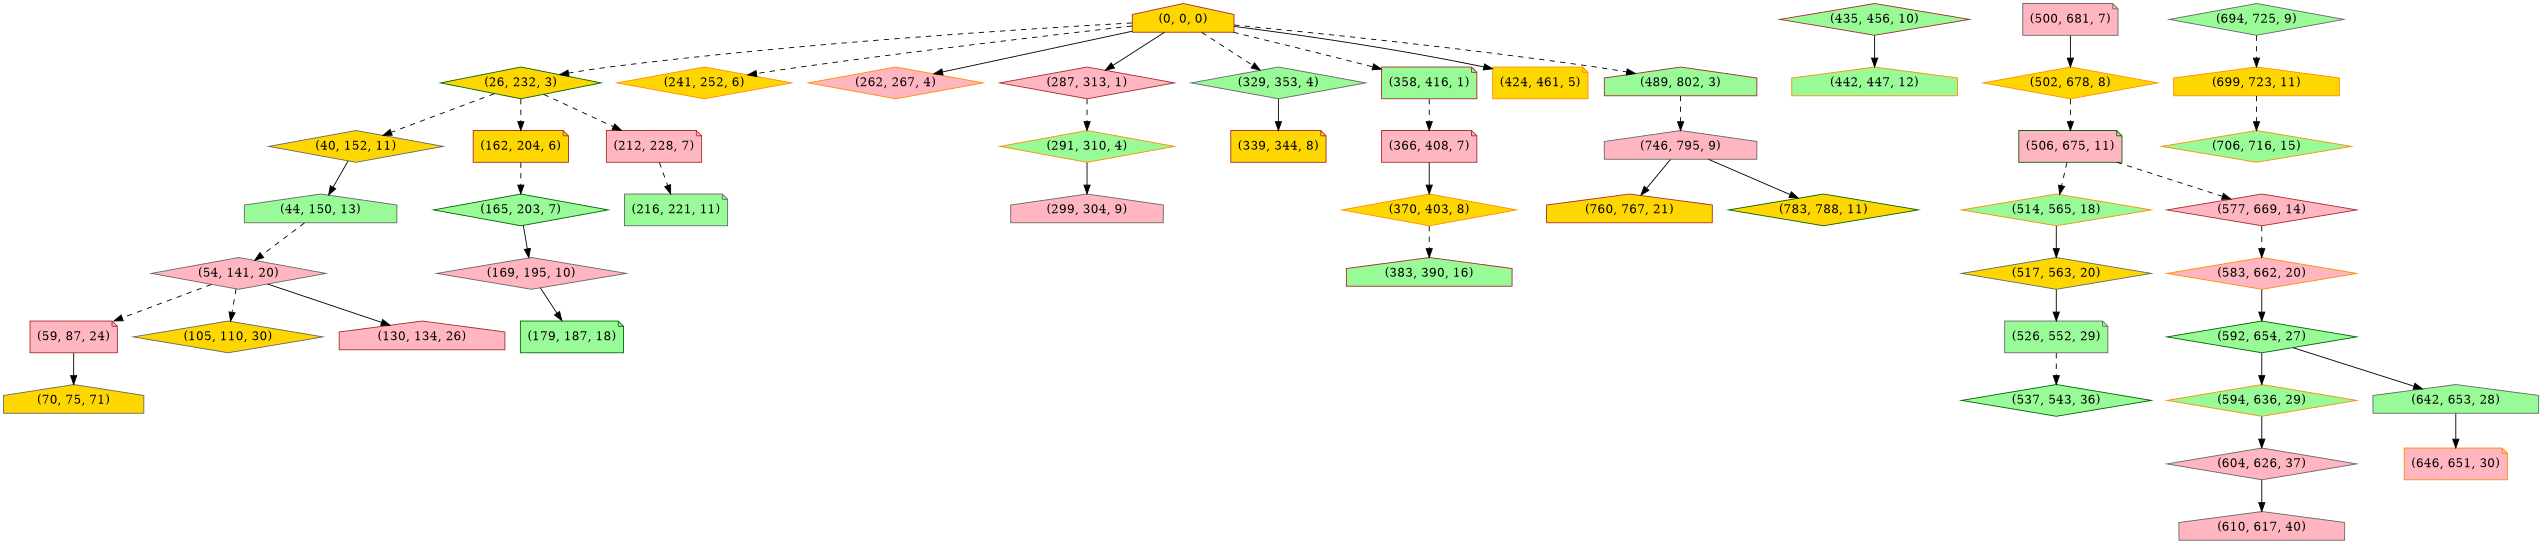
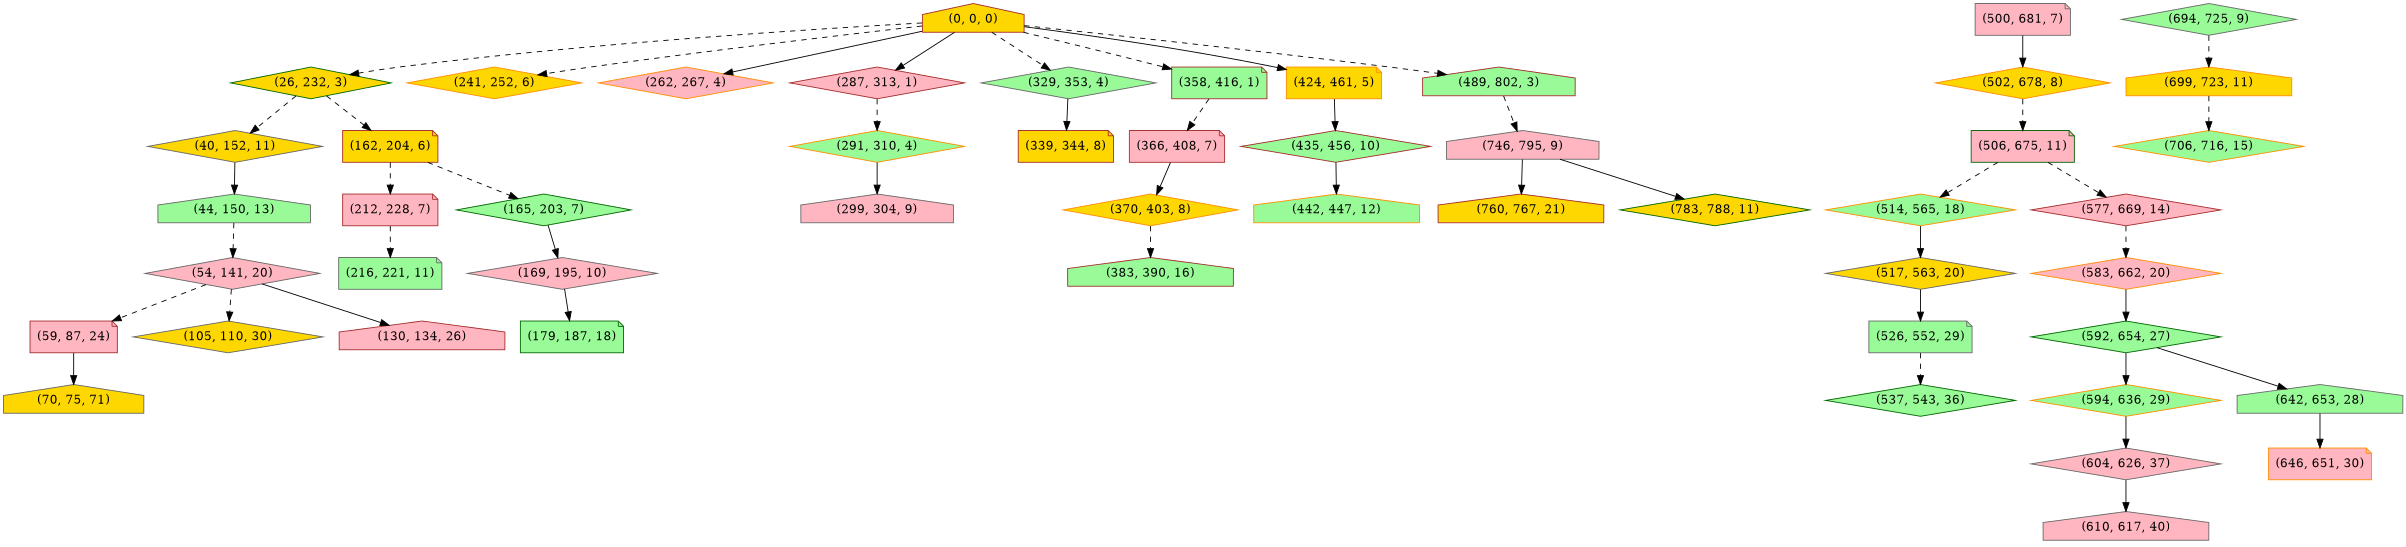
edge "(424, 461, 5)" -> "(435, 456, 10)": added
edge "(26, 232, 3)" -> "(212, 228, 7)": now "(162, 204, 6)" -> "(212, 228, 7)"
